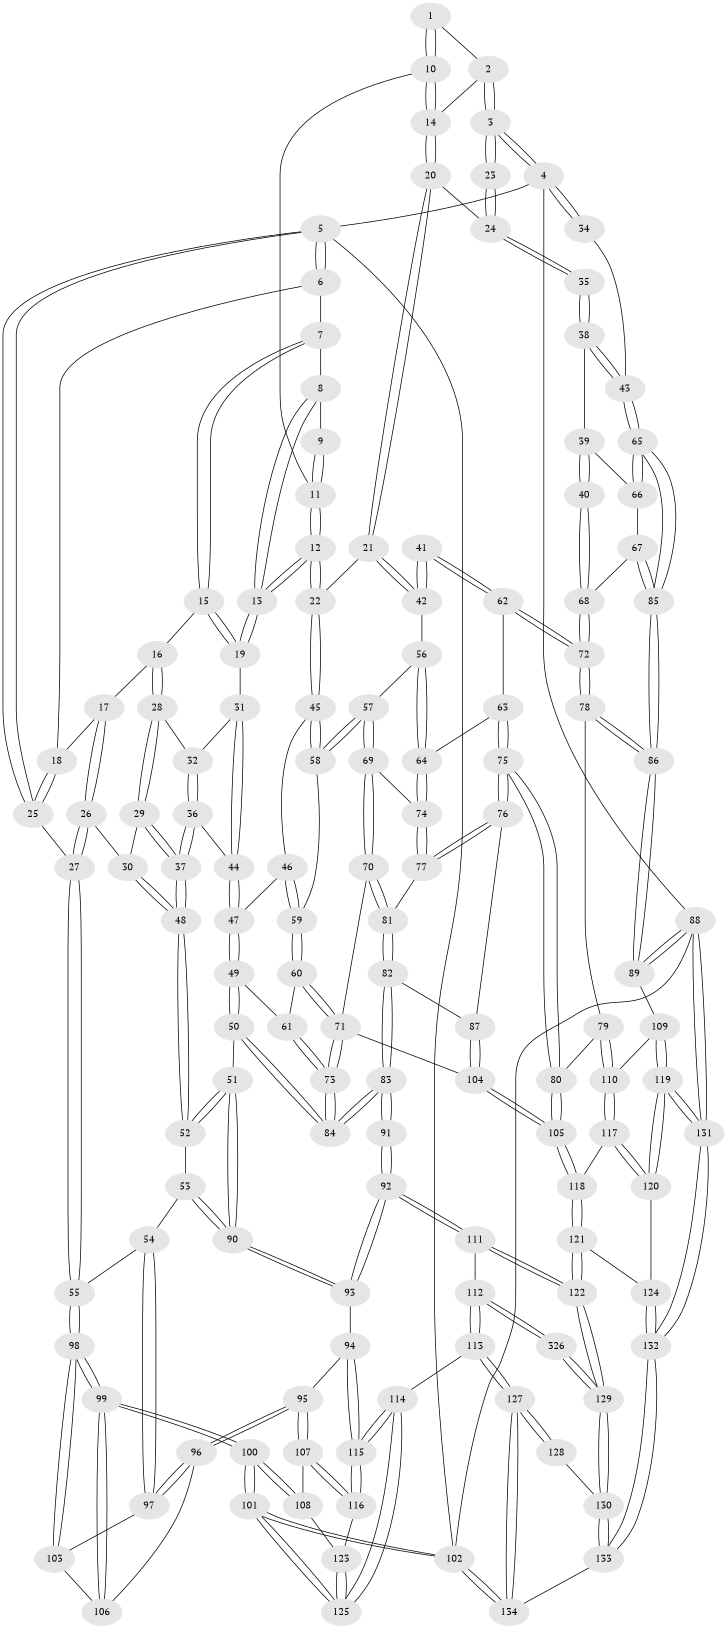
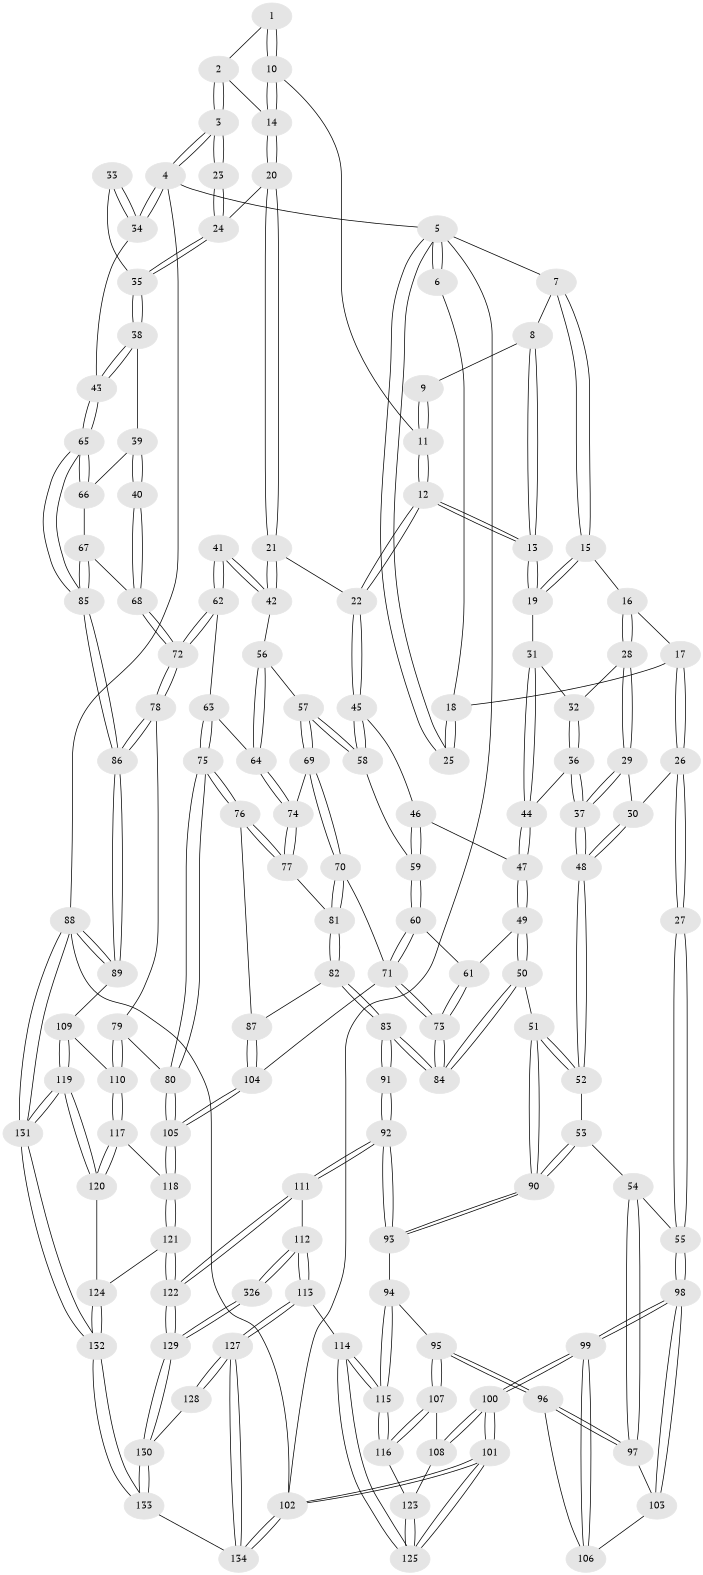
node "33": added
edge "6" -- "7": now "5" -- "7"
edge "25" -- "27": removed
